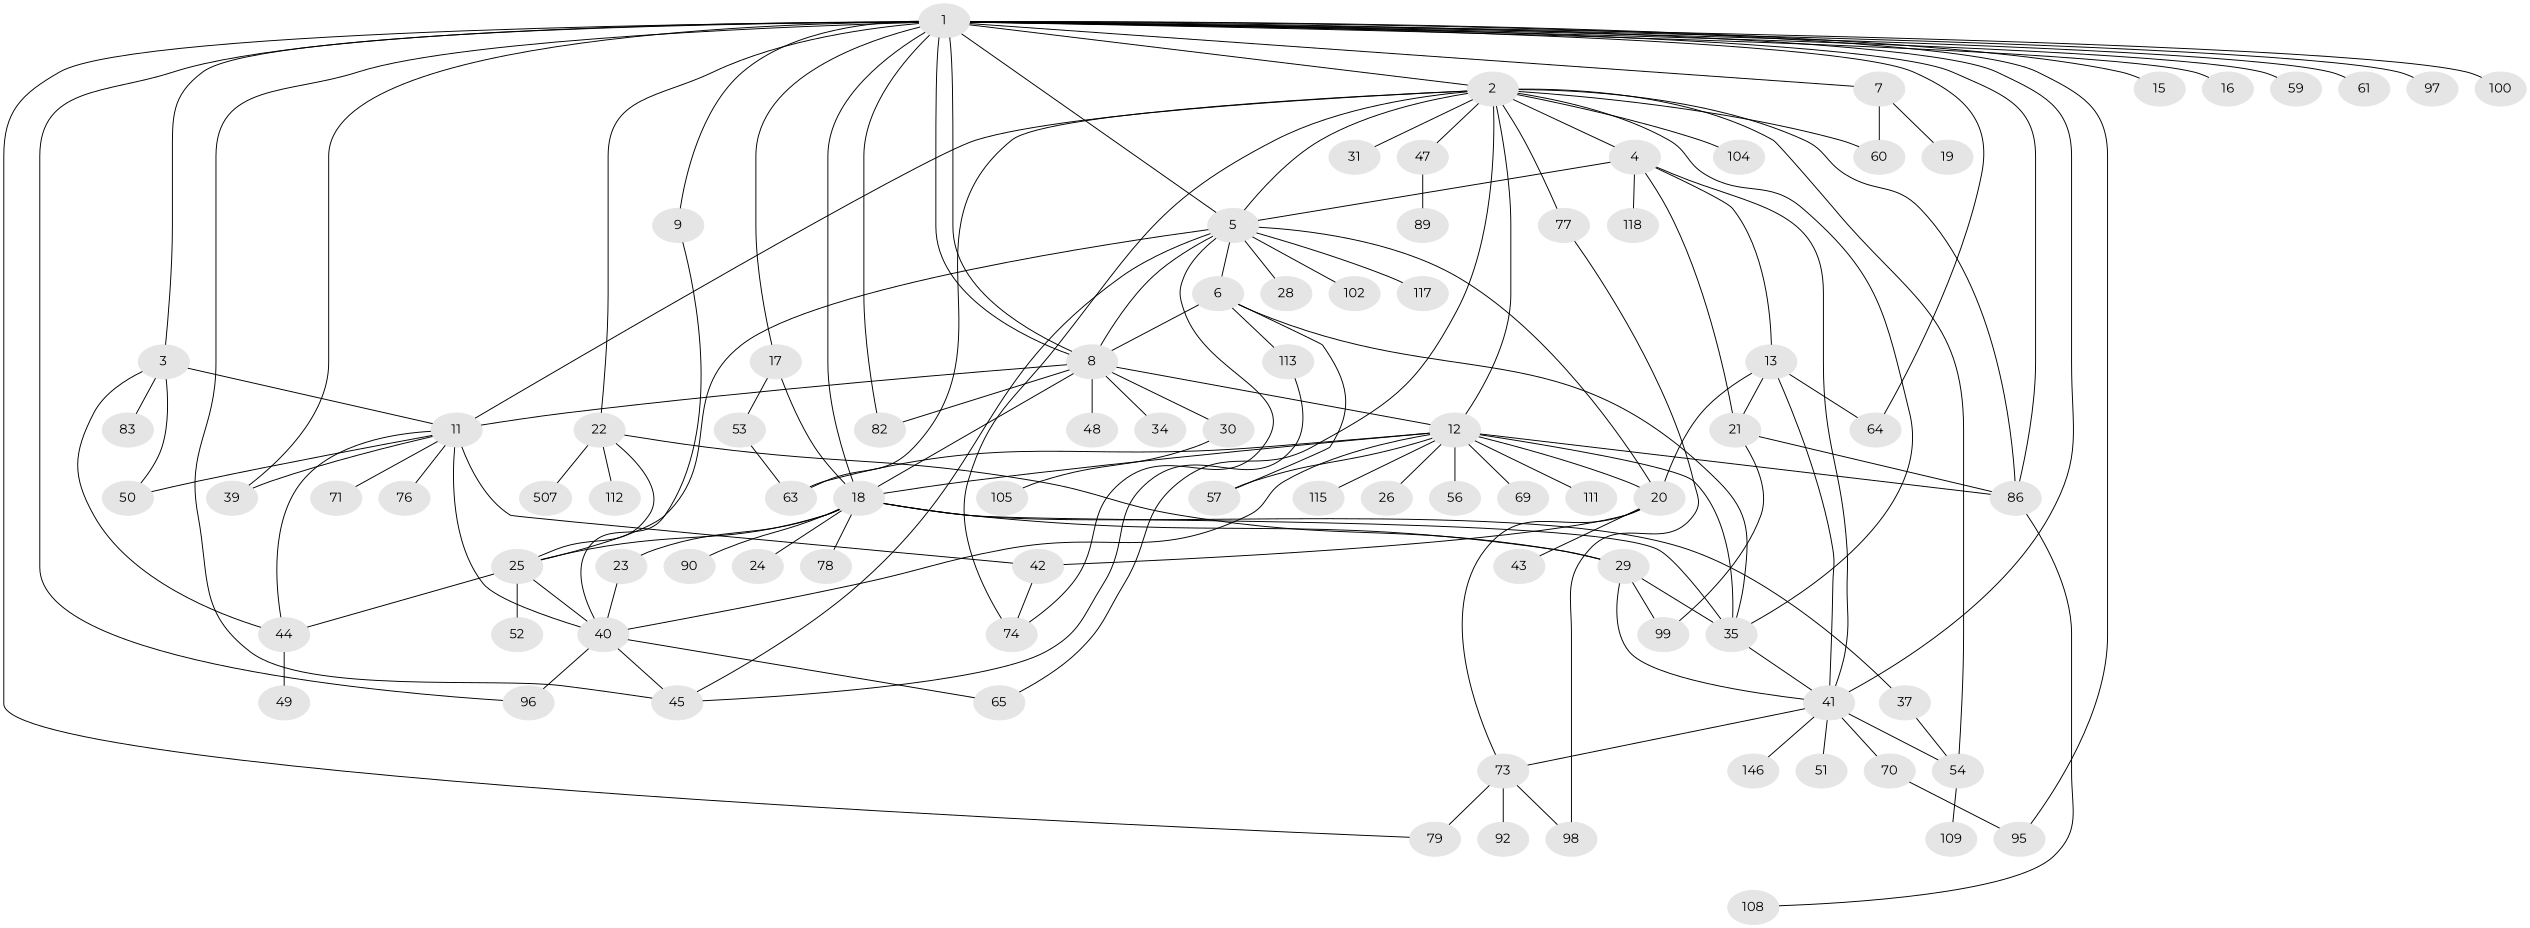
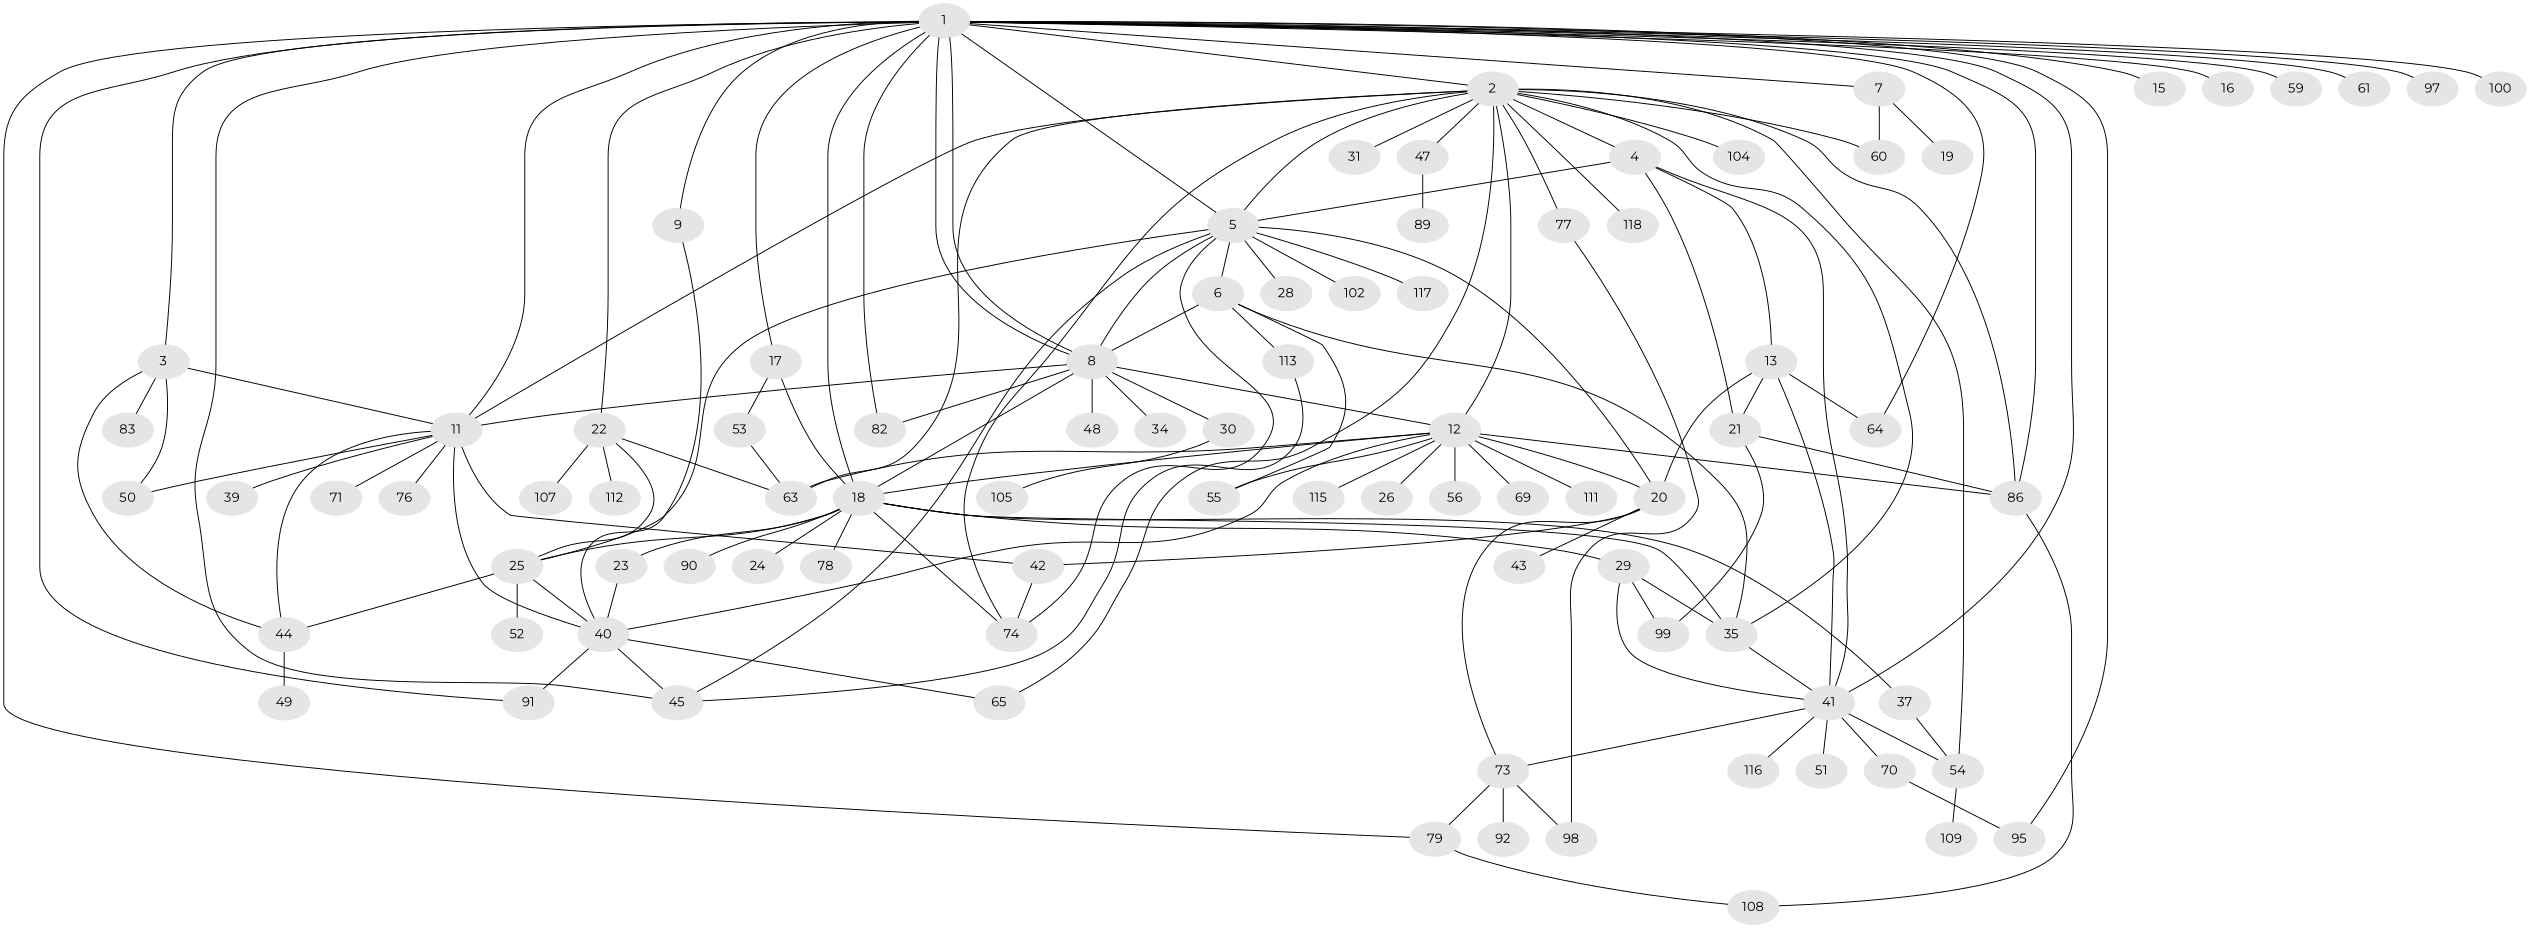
edge "1" -- "39": now "1" -- "11"
edge "4" -- "118": now "2" -- "118"
edge "12" -- "35": removed
edge "22" -- "29": now "22" -- "63"
node "507": label "507" -> "107"
node "57": label "57" -> "55"
edge "18" -- "74": added
node "96": label "96" -> "91"
node "146": label "146" -> "116"
edge "79" -- "108": added
